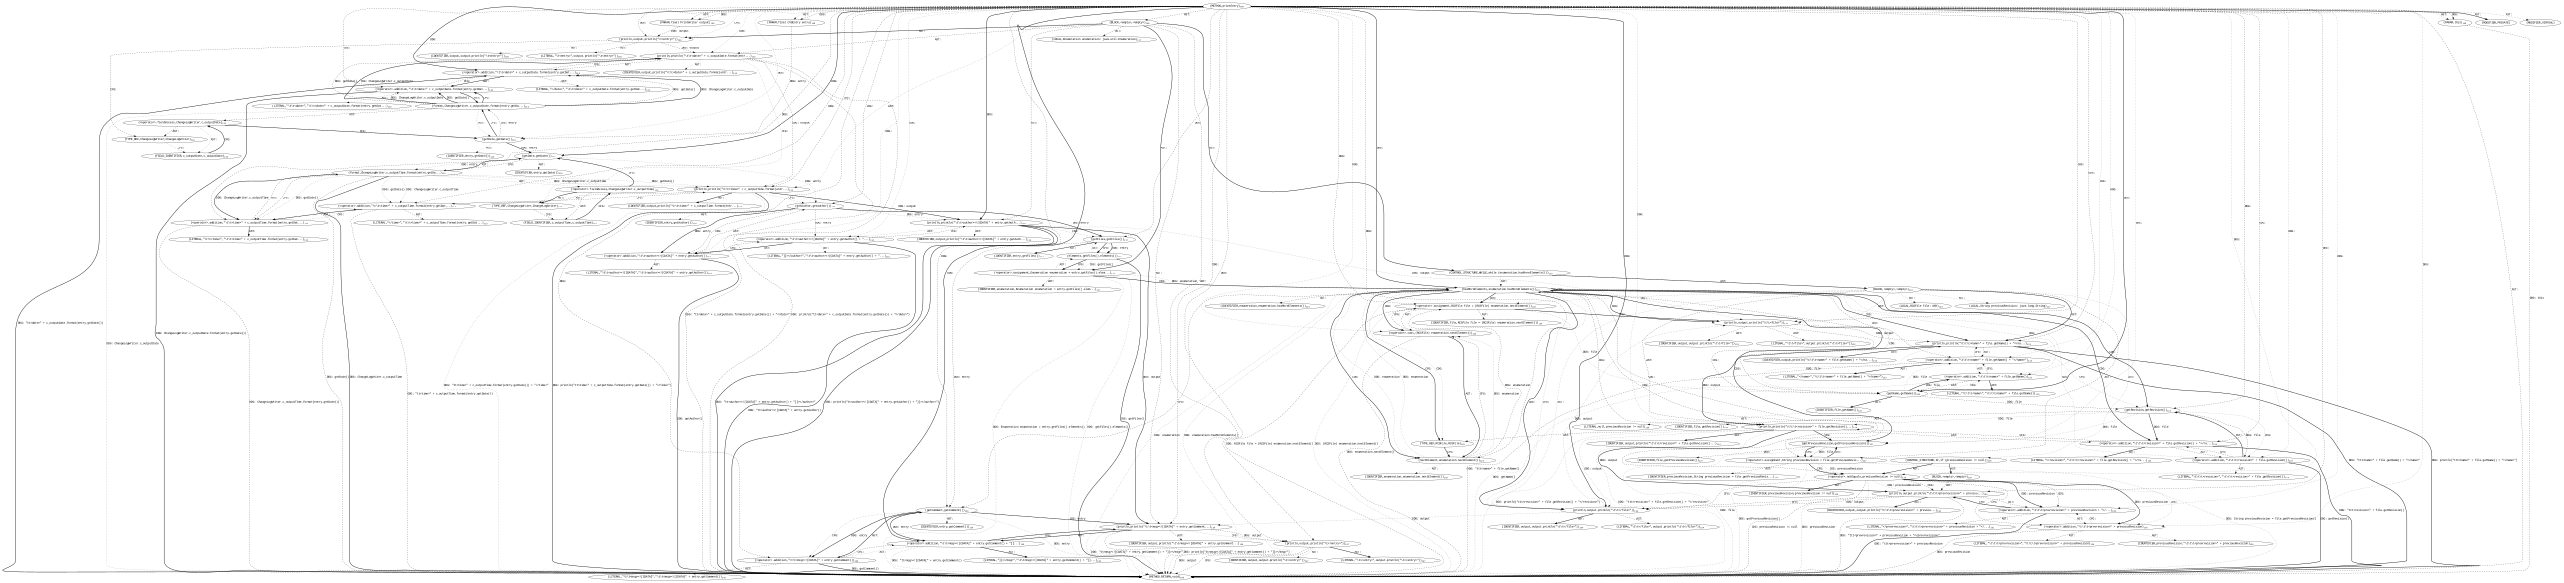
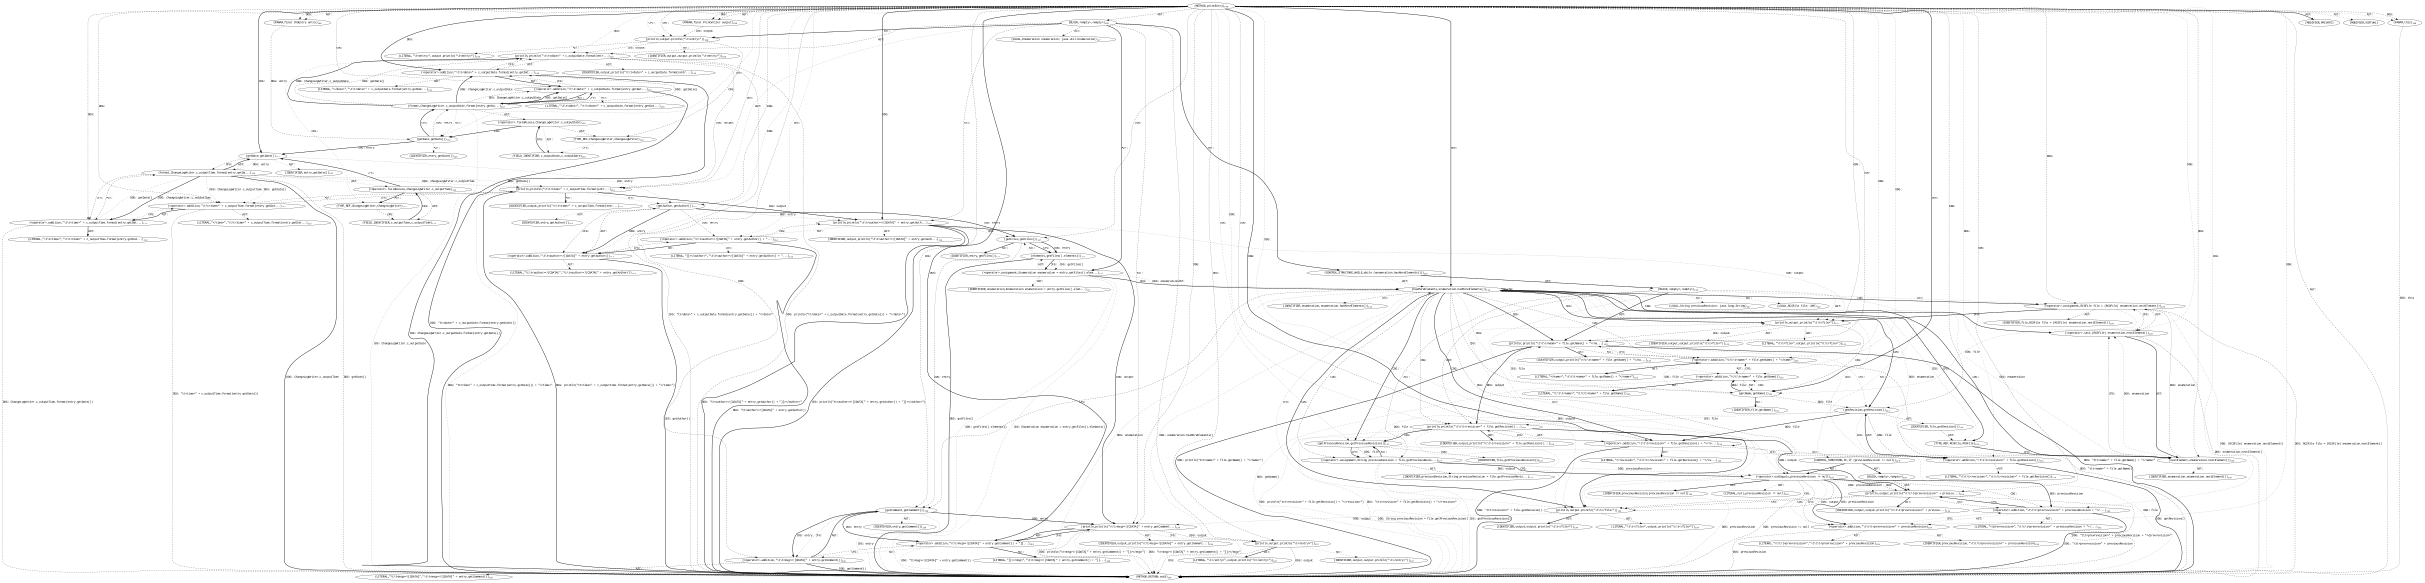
edge "(IDENTIFIER,file,getName())" -> "(LITERAL,null,previousRevision != null)": now "(<operator>.notEquals,previousRevision != null)" -> "(LITERAL,null,previousRevision != null)"
